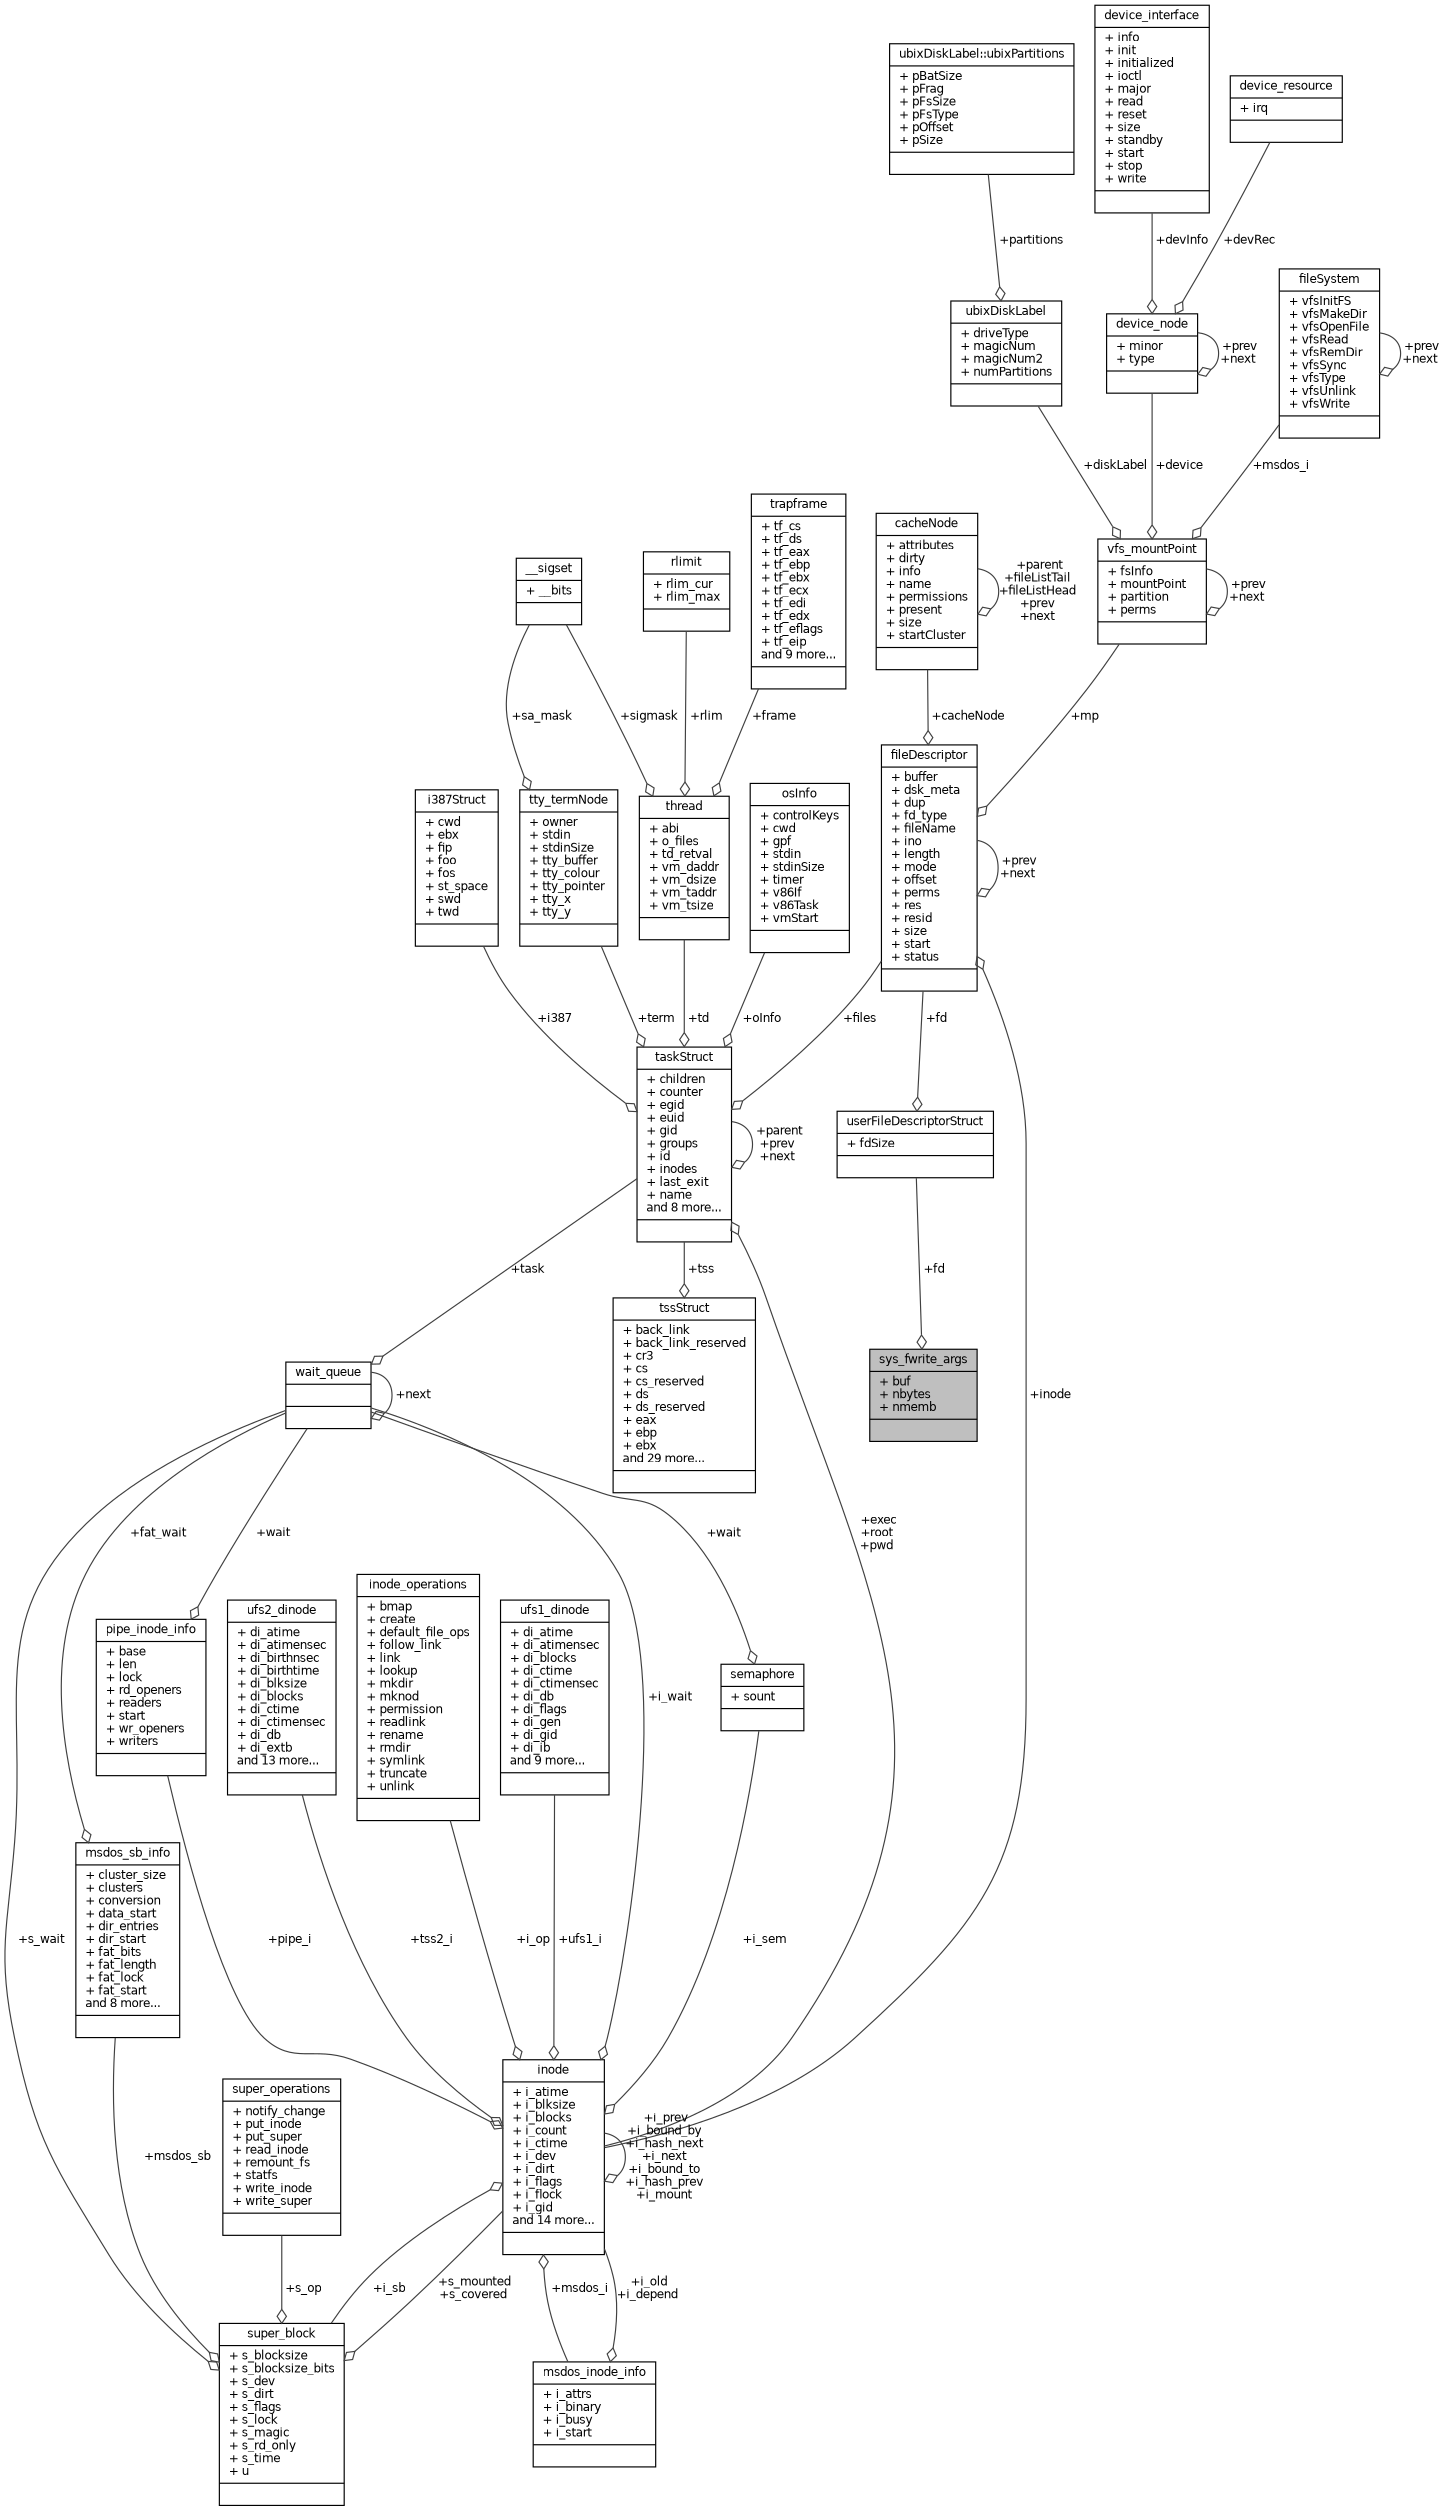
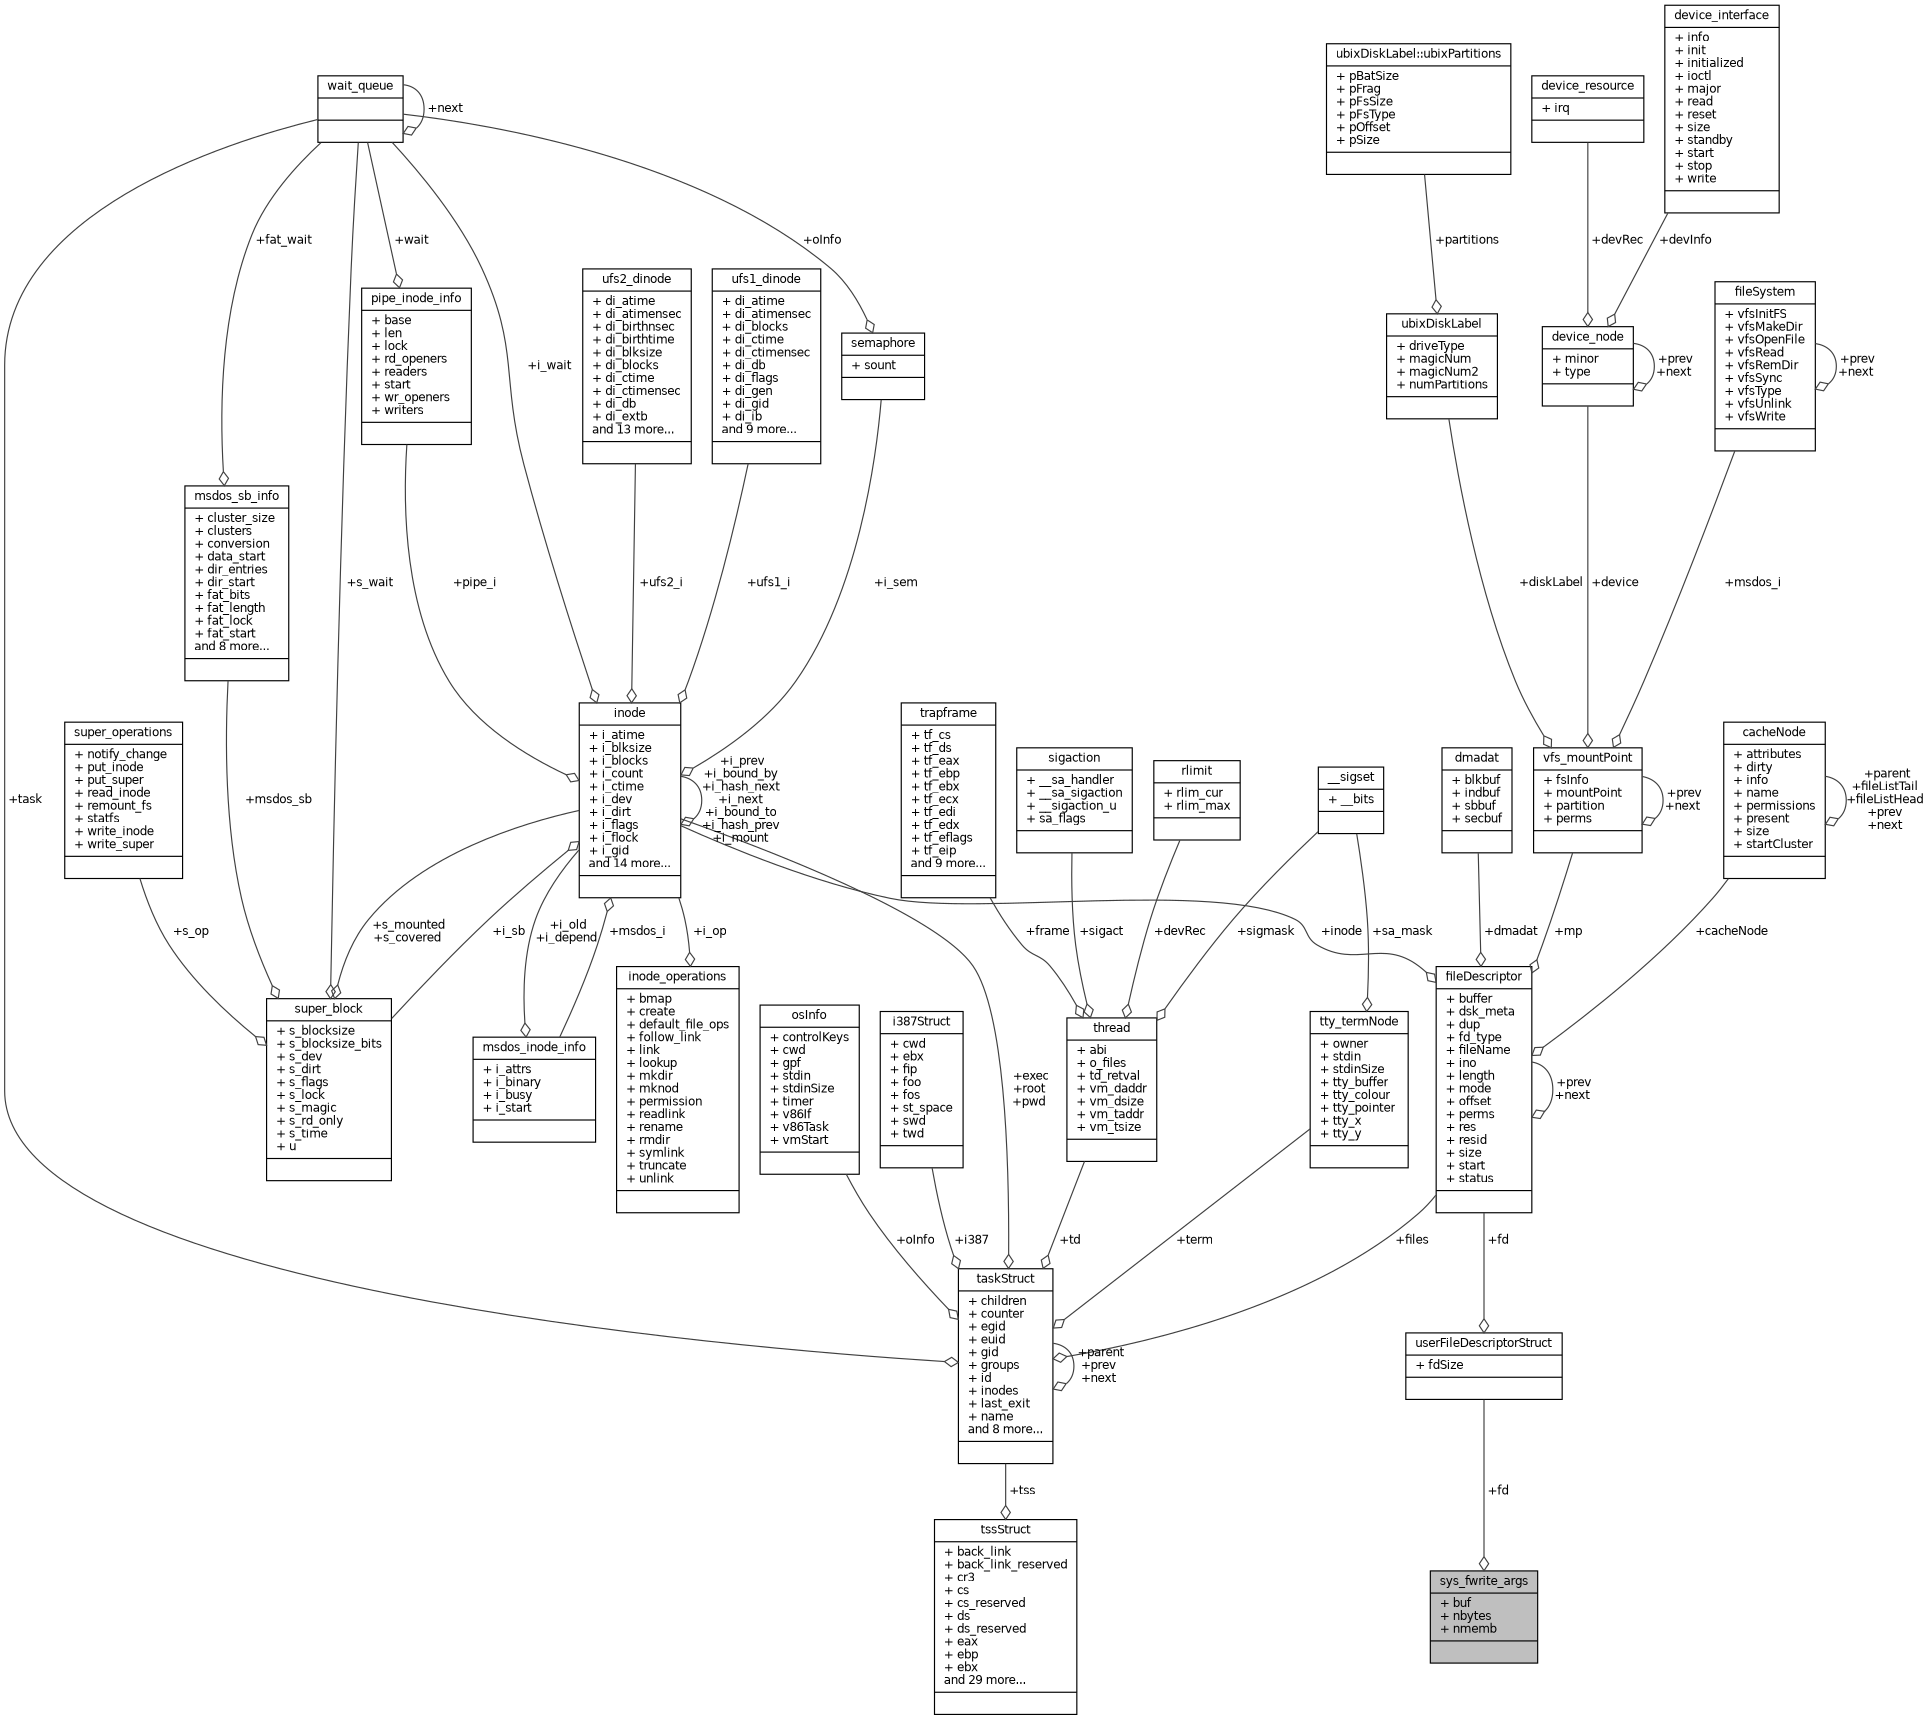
edge "rlimit" -> "thread": label " +rlim" -> " +devRec"
node "sigaction": added
node "dmadat": added
edge "taskStruct" -> "wait_queue": reversed
edge "wait_queue" -> "semaphore": label " +wait" -> " +oInfo"
edge "inode_operations" -> "inode": reversed
edge "ufs2_dinode" -> "inode": label " +tss2_i" -> " +ufs2_i"
